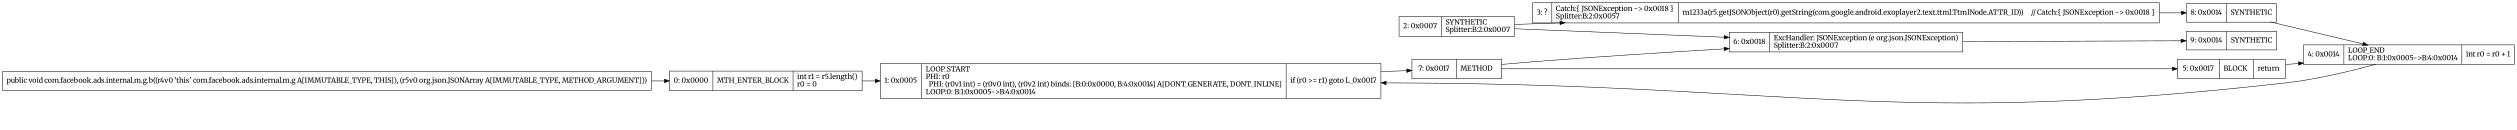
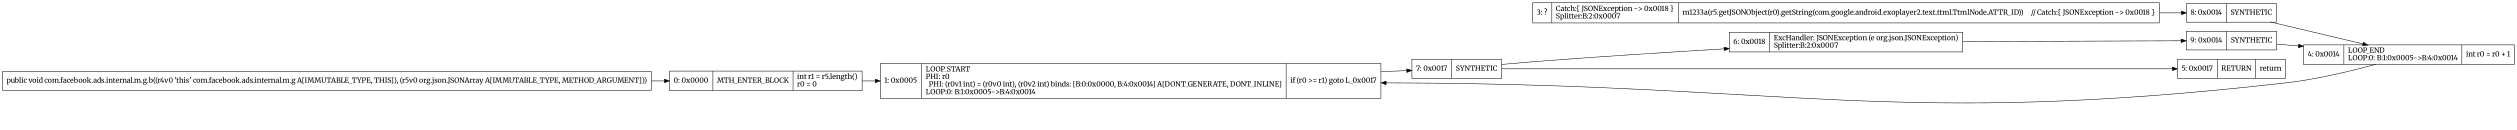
node "3: ?": text "Splitter:B:2:0x0057" -> "Splitter:B:2:0x0007"
node "2: 0x0007": removed
edge "5: 0x0017" -> "4: 0x0014": now "9: 0x0014" -> "4: 0x0014"
node "7: 0x0017": text "METHOD" -> "SYNTHETIC"
node "5: 0x0017": text "BLOCK" -> "RETURN"
